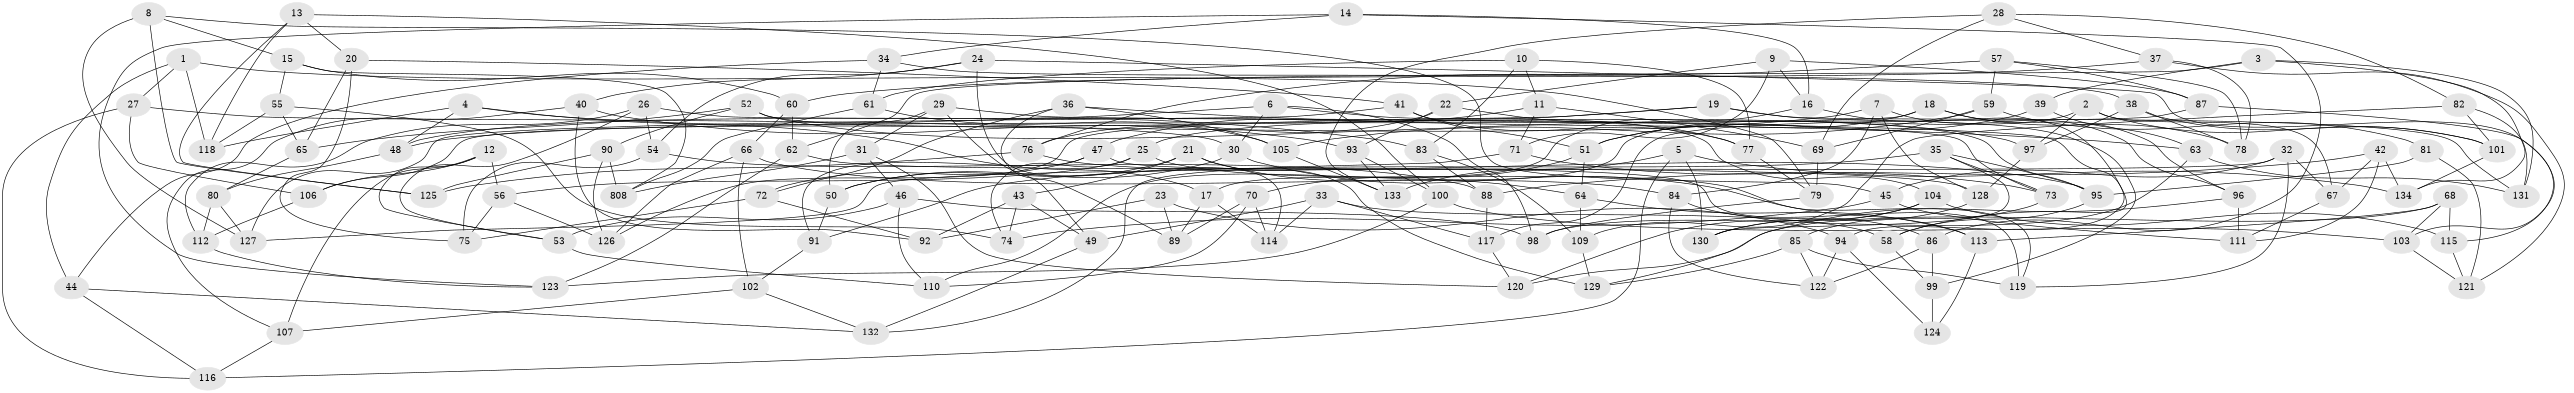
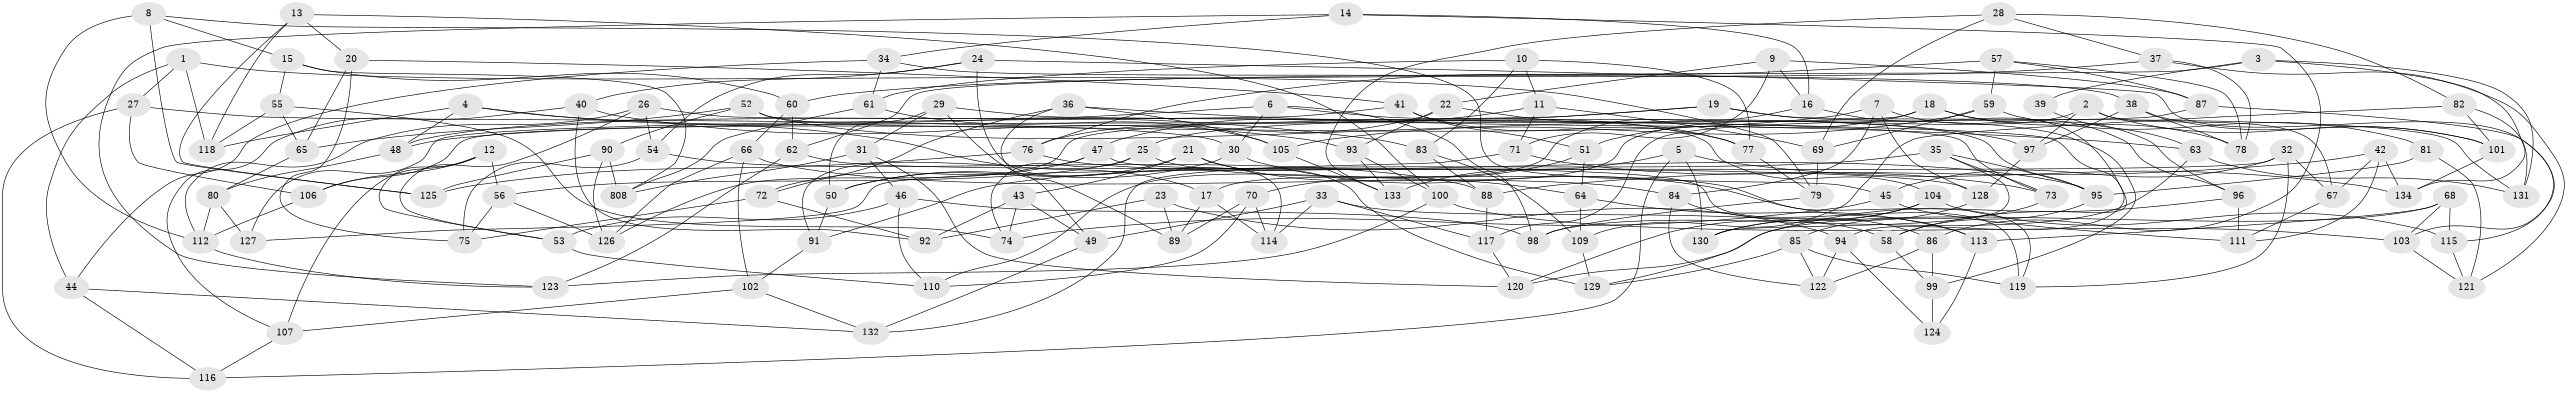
edge "39" -- "51": removed
edge "8" -- "127": now "8" -- "112"
